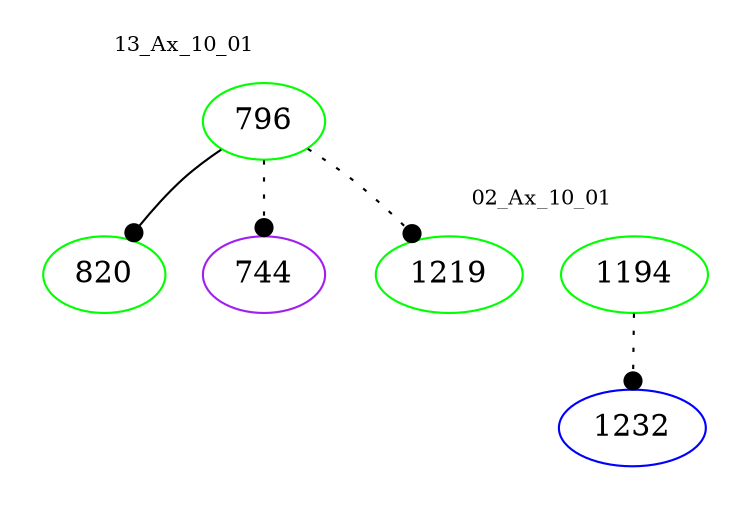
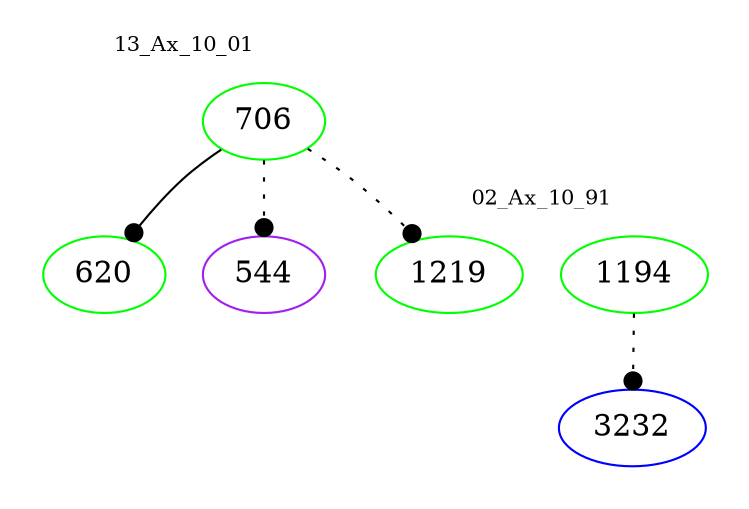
node "796": label "796" -> "706"
cluster "02_Ax_10_01": label "02_Ax_10_01" -> "02_Ax_10_91"
node "820": label "820" -> "620"
node "744": label "744" -> "544"
node "1232": label "1232" -> "3232"
